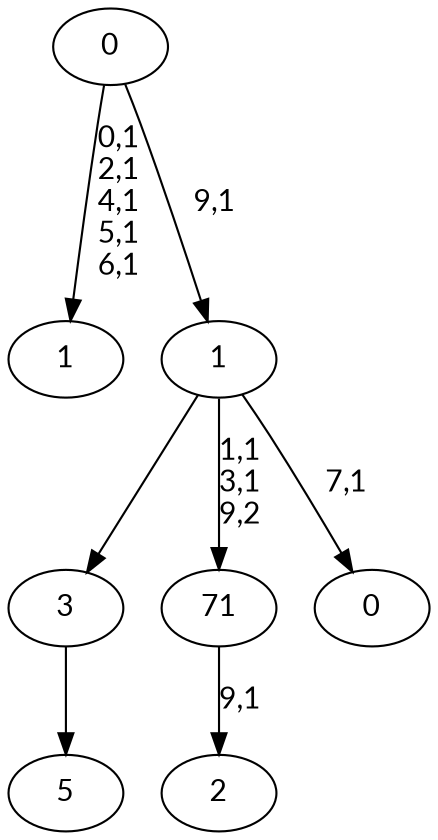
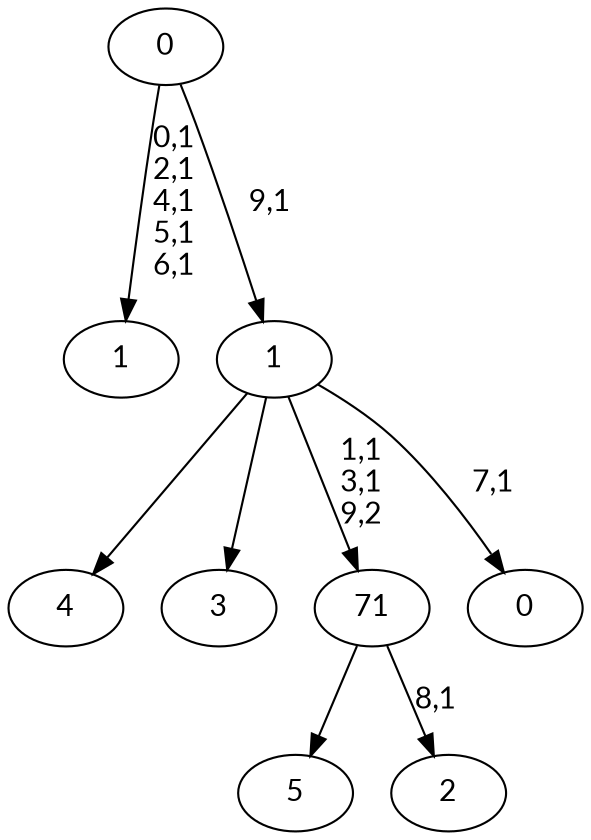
node "4": added
edge "3" -> "5": now "71" -> "5"
edge "71" -> "2": label "9,1" -> "8,1"
